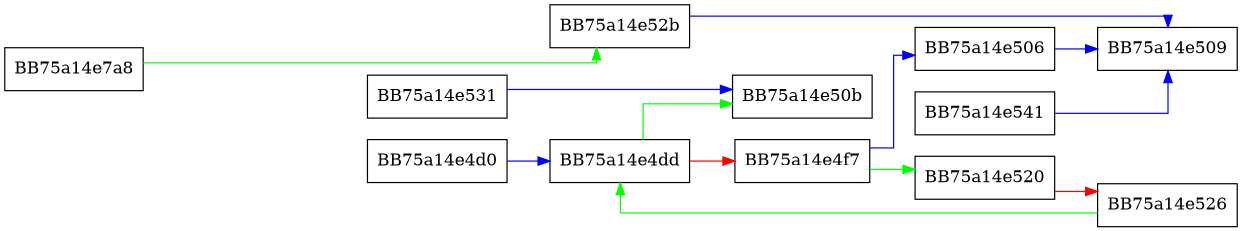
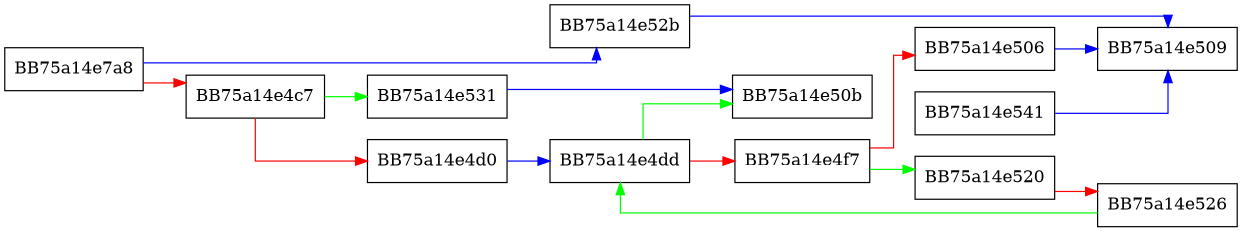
edge "BB75a14e7a8" -> "BB75a14e52b": color green -> blue
node "BB75a14e4c7": added
edge "BB75a14e4f7" -> "BB75a14e506": color blue -> red
